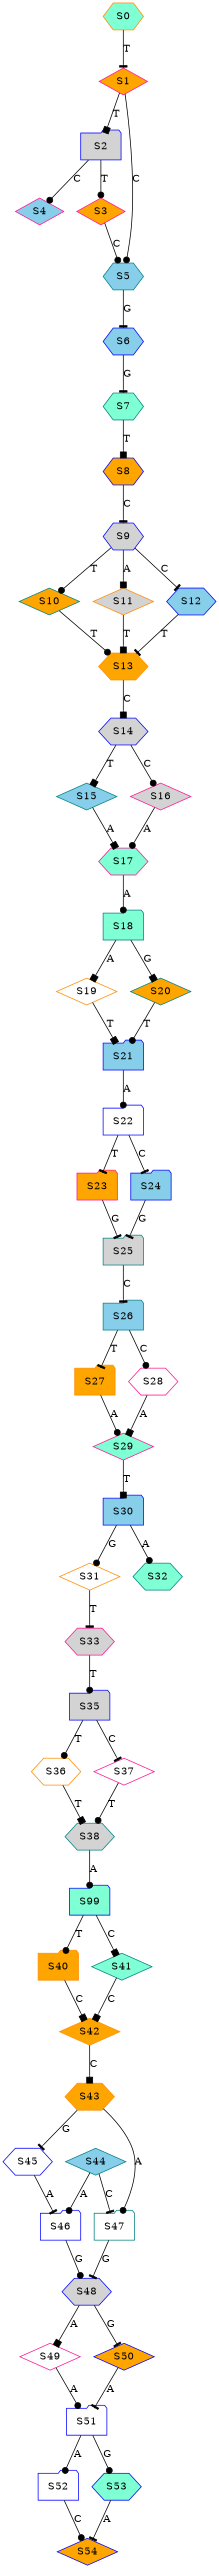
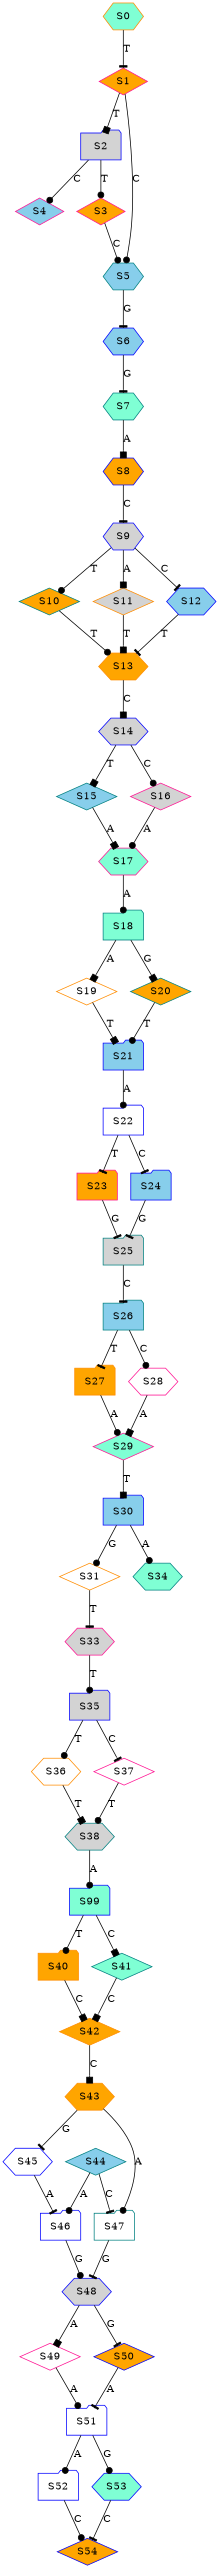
edge "S7" -> "S8": label "T" -> "A"
node "S32": label "S32" -> "S34"
edge "S53" -> "S54": label "A" -> "C"
